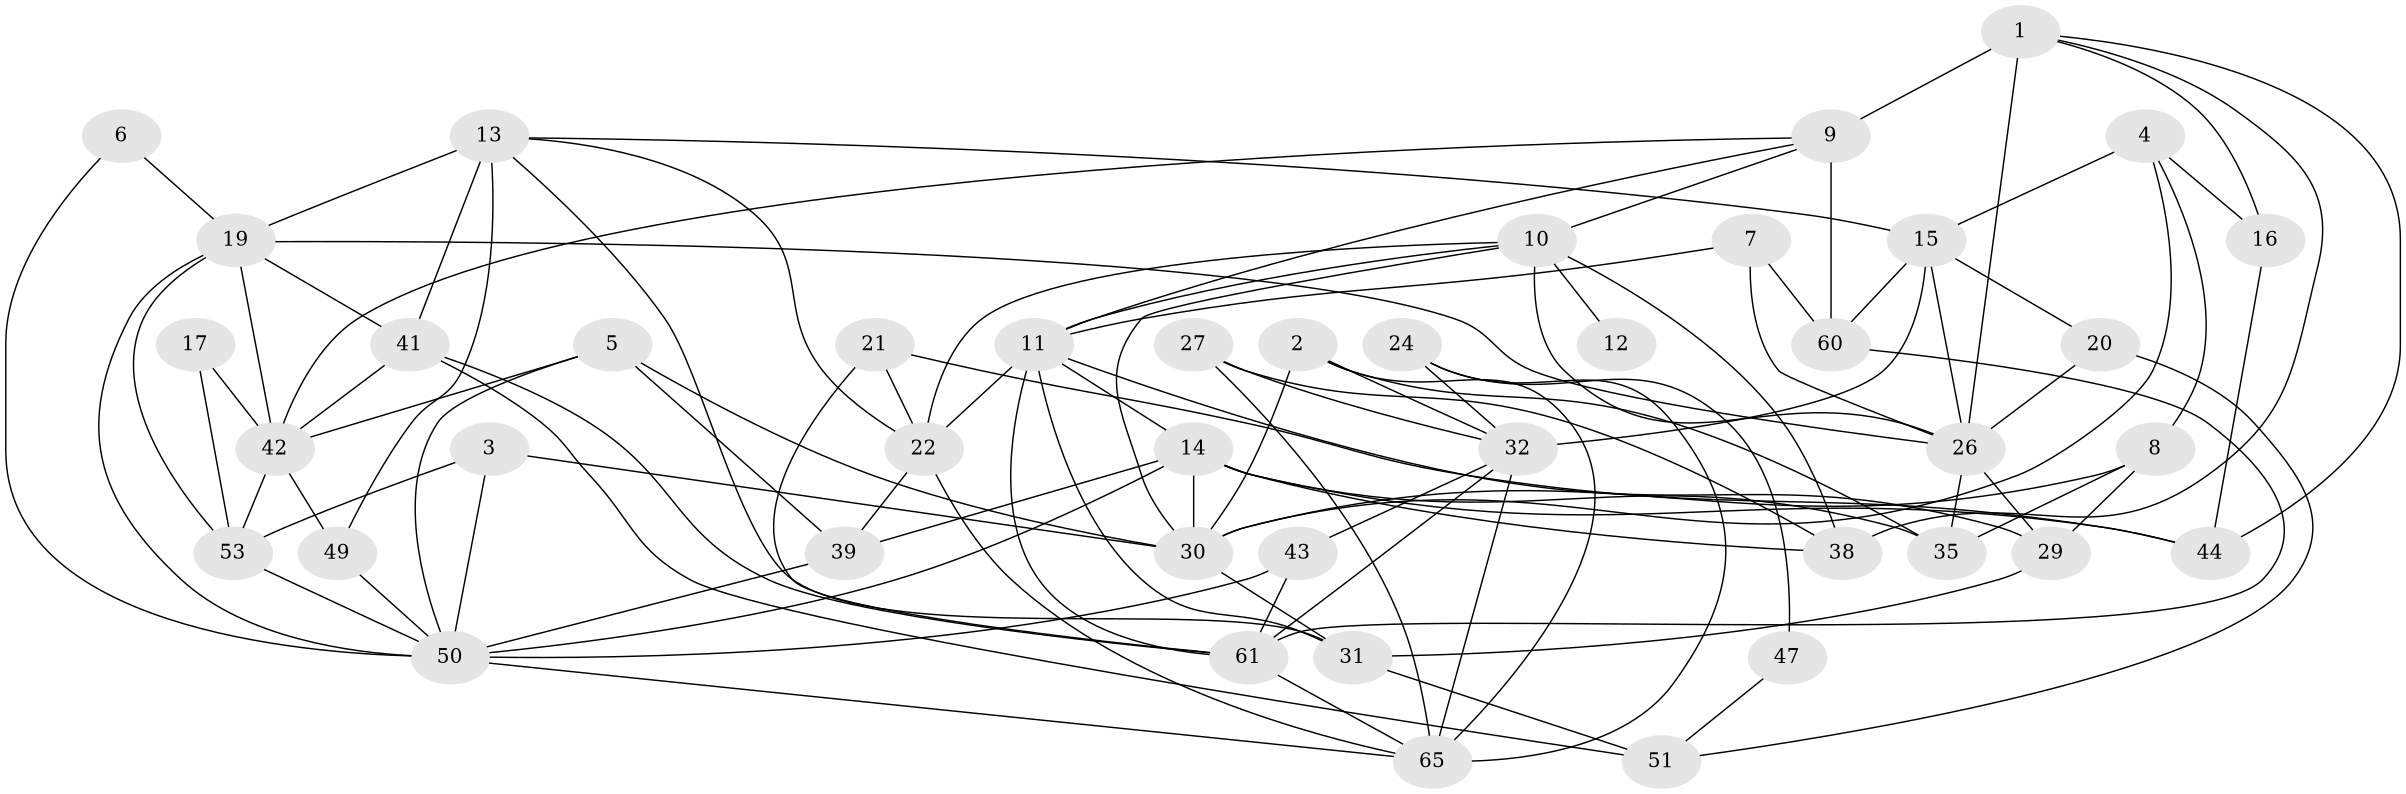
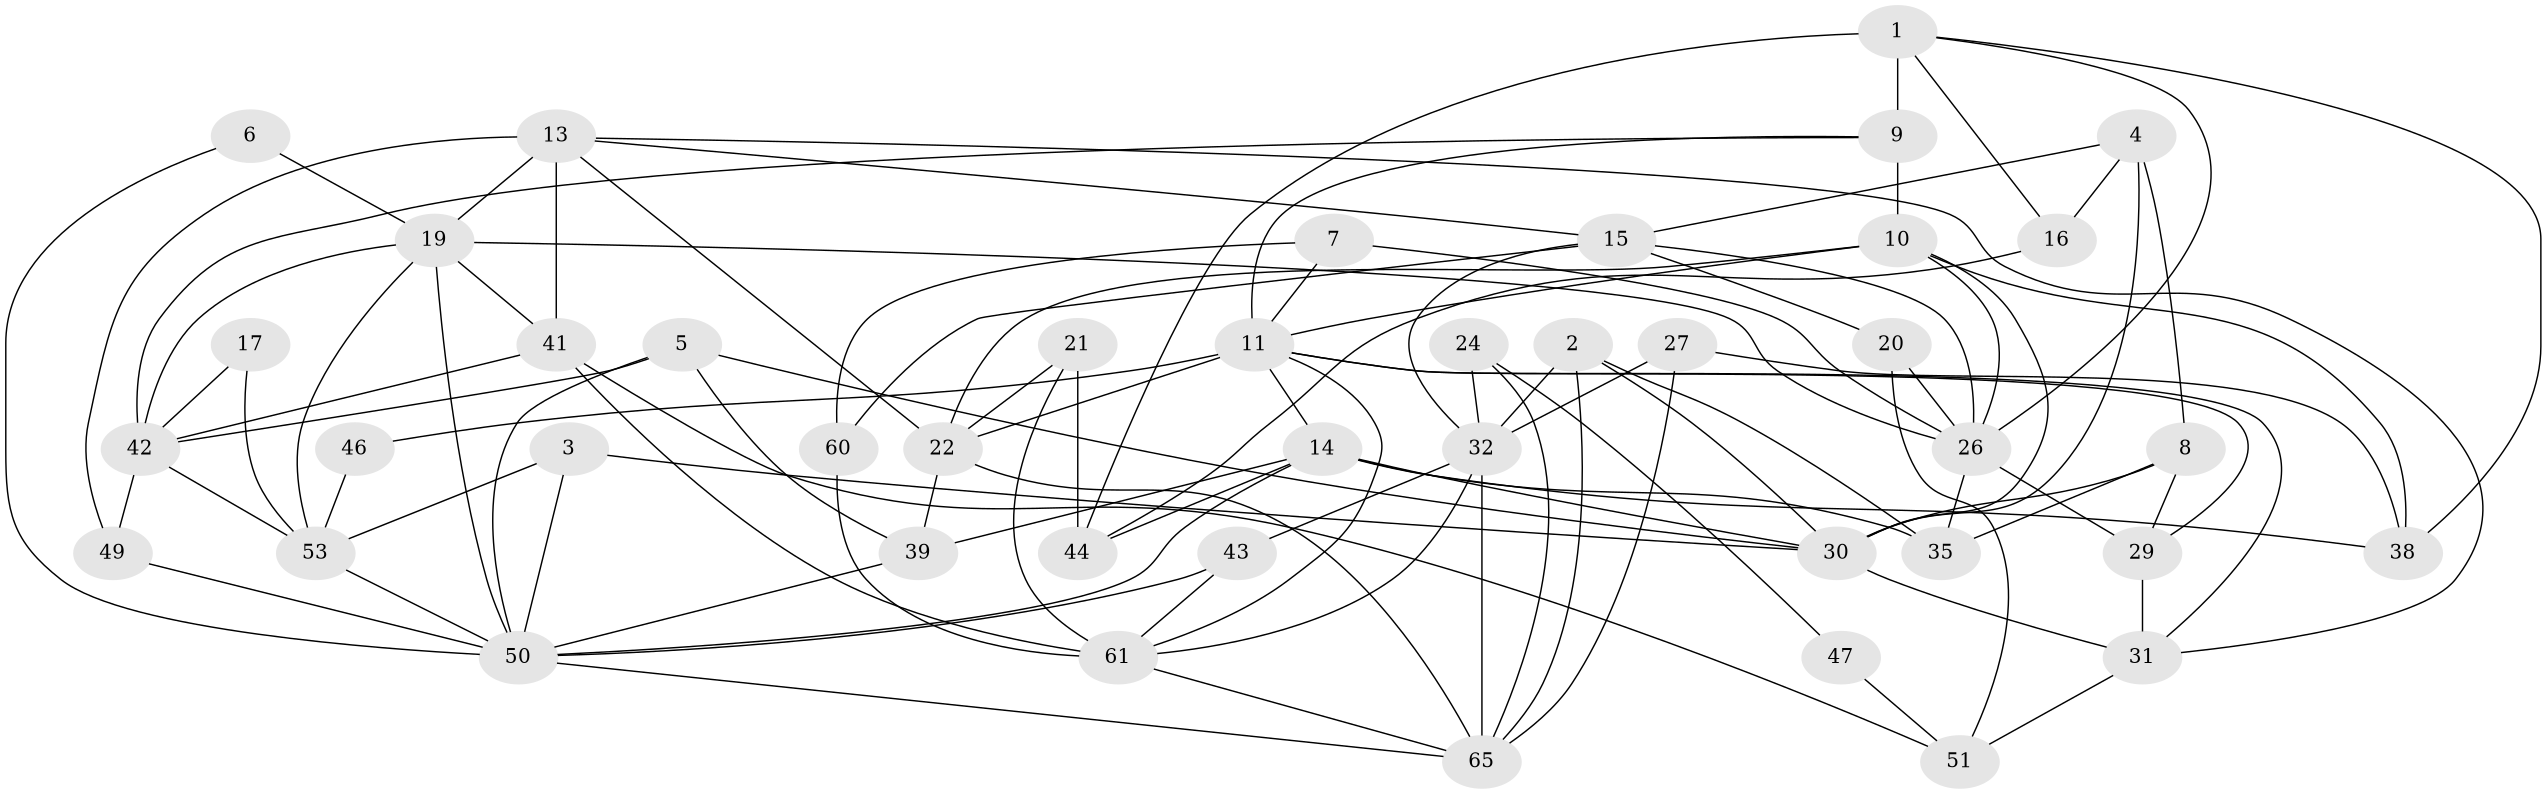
edge "9" -- "60": removed
node "12": removed
node "46": added
